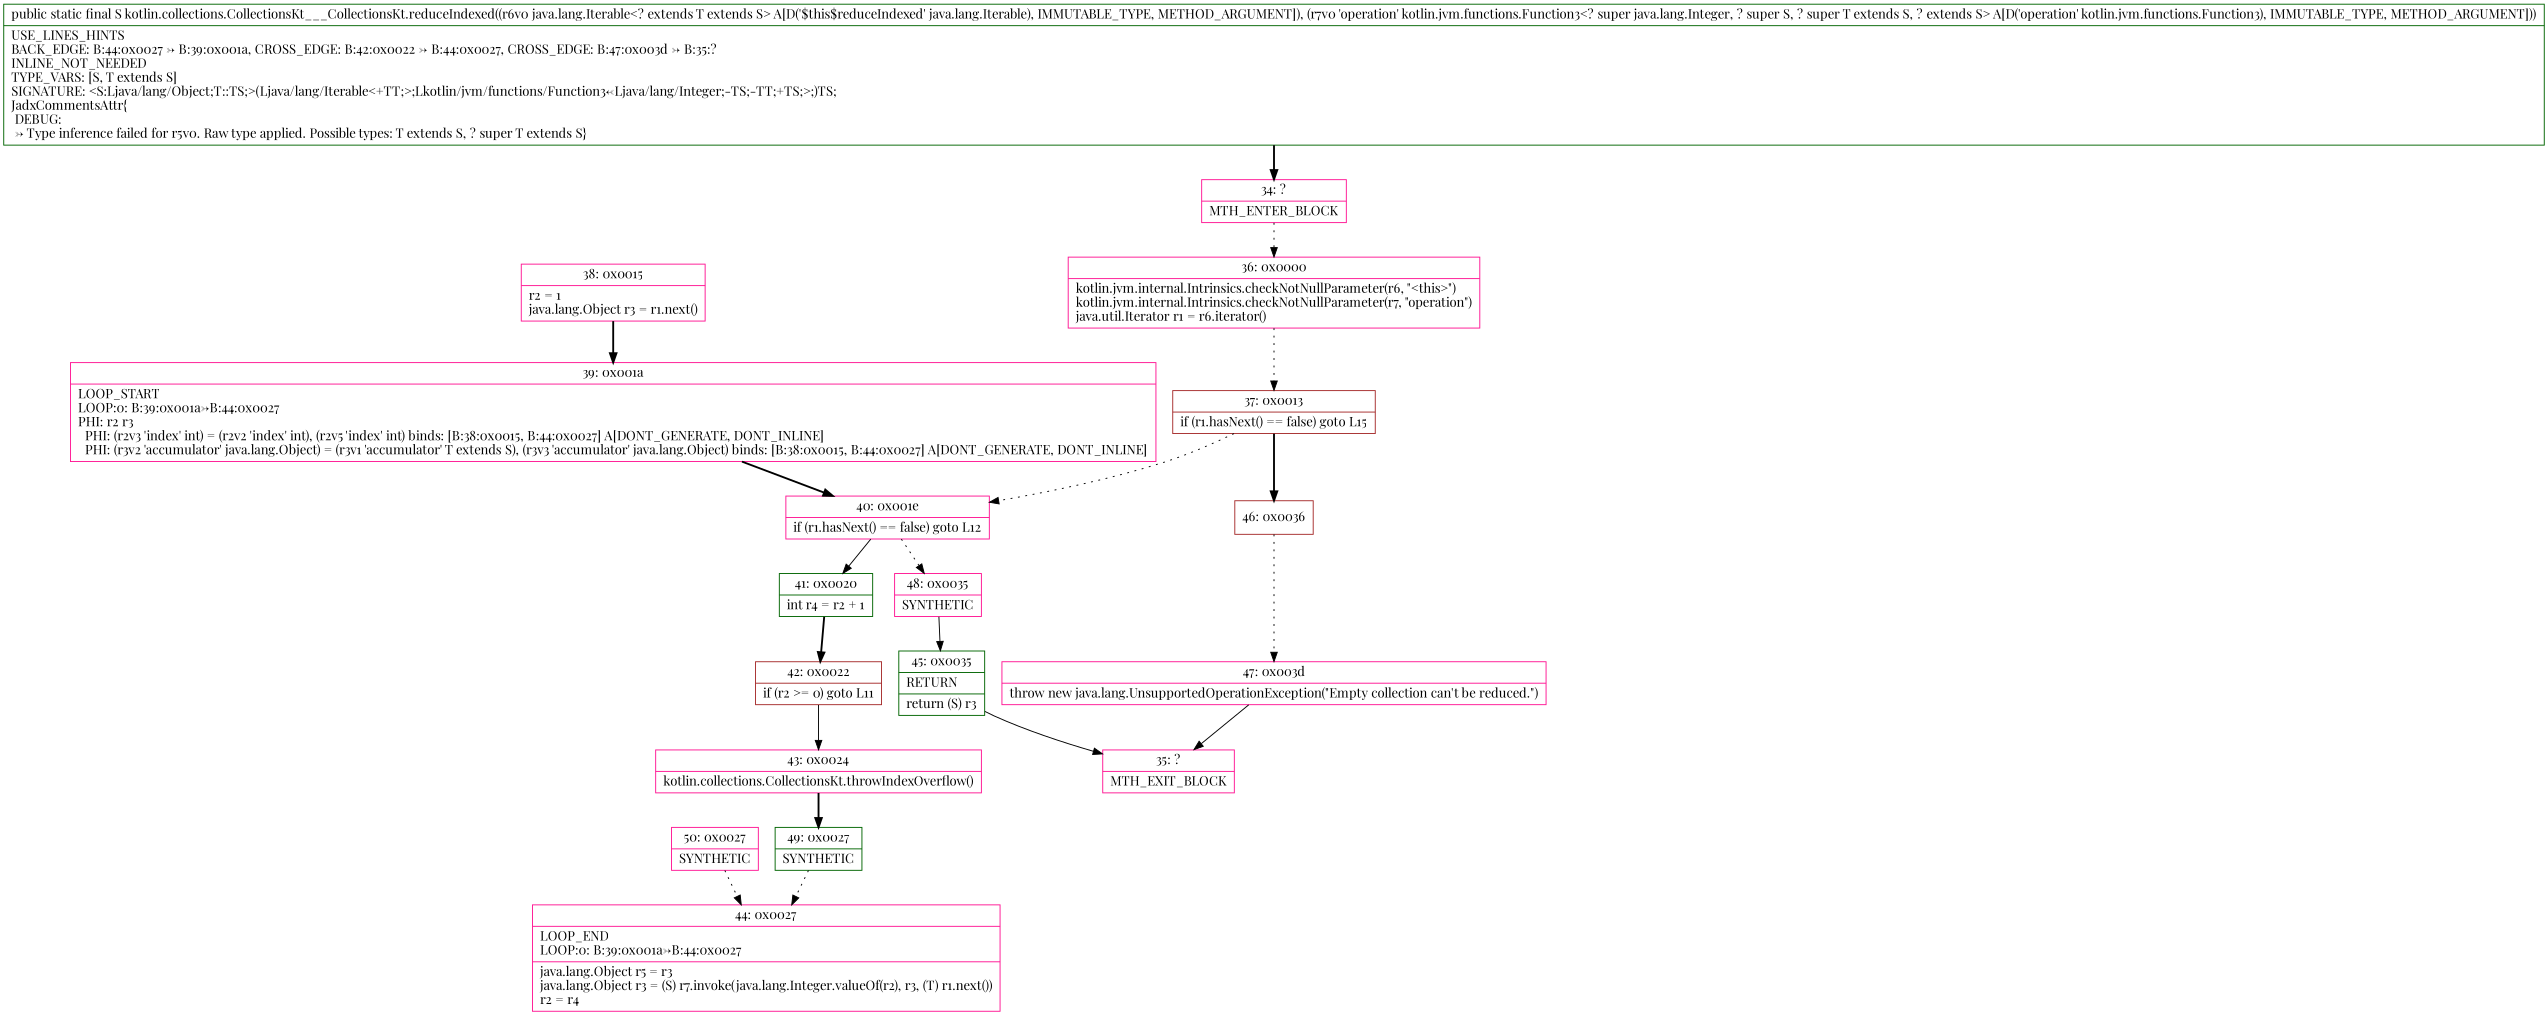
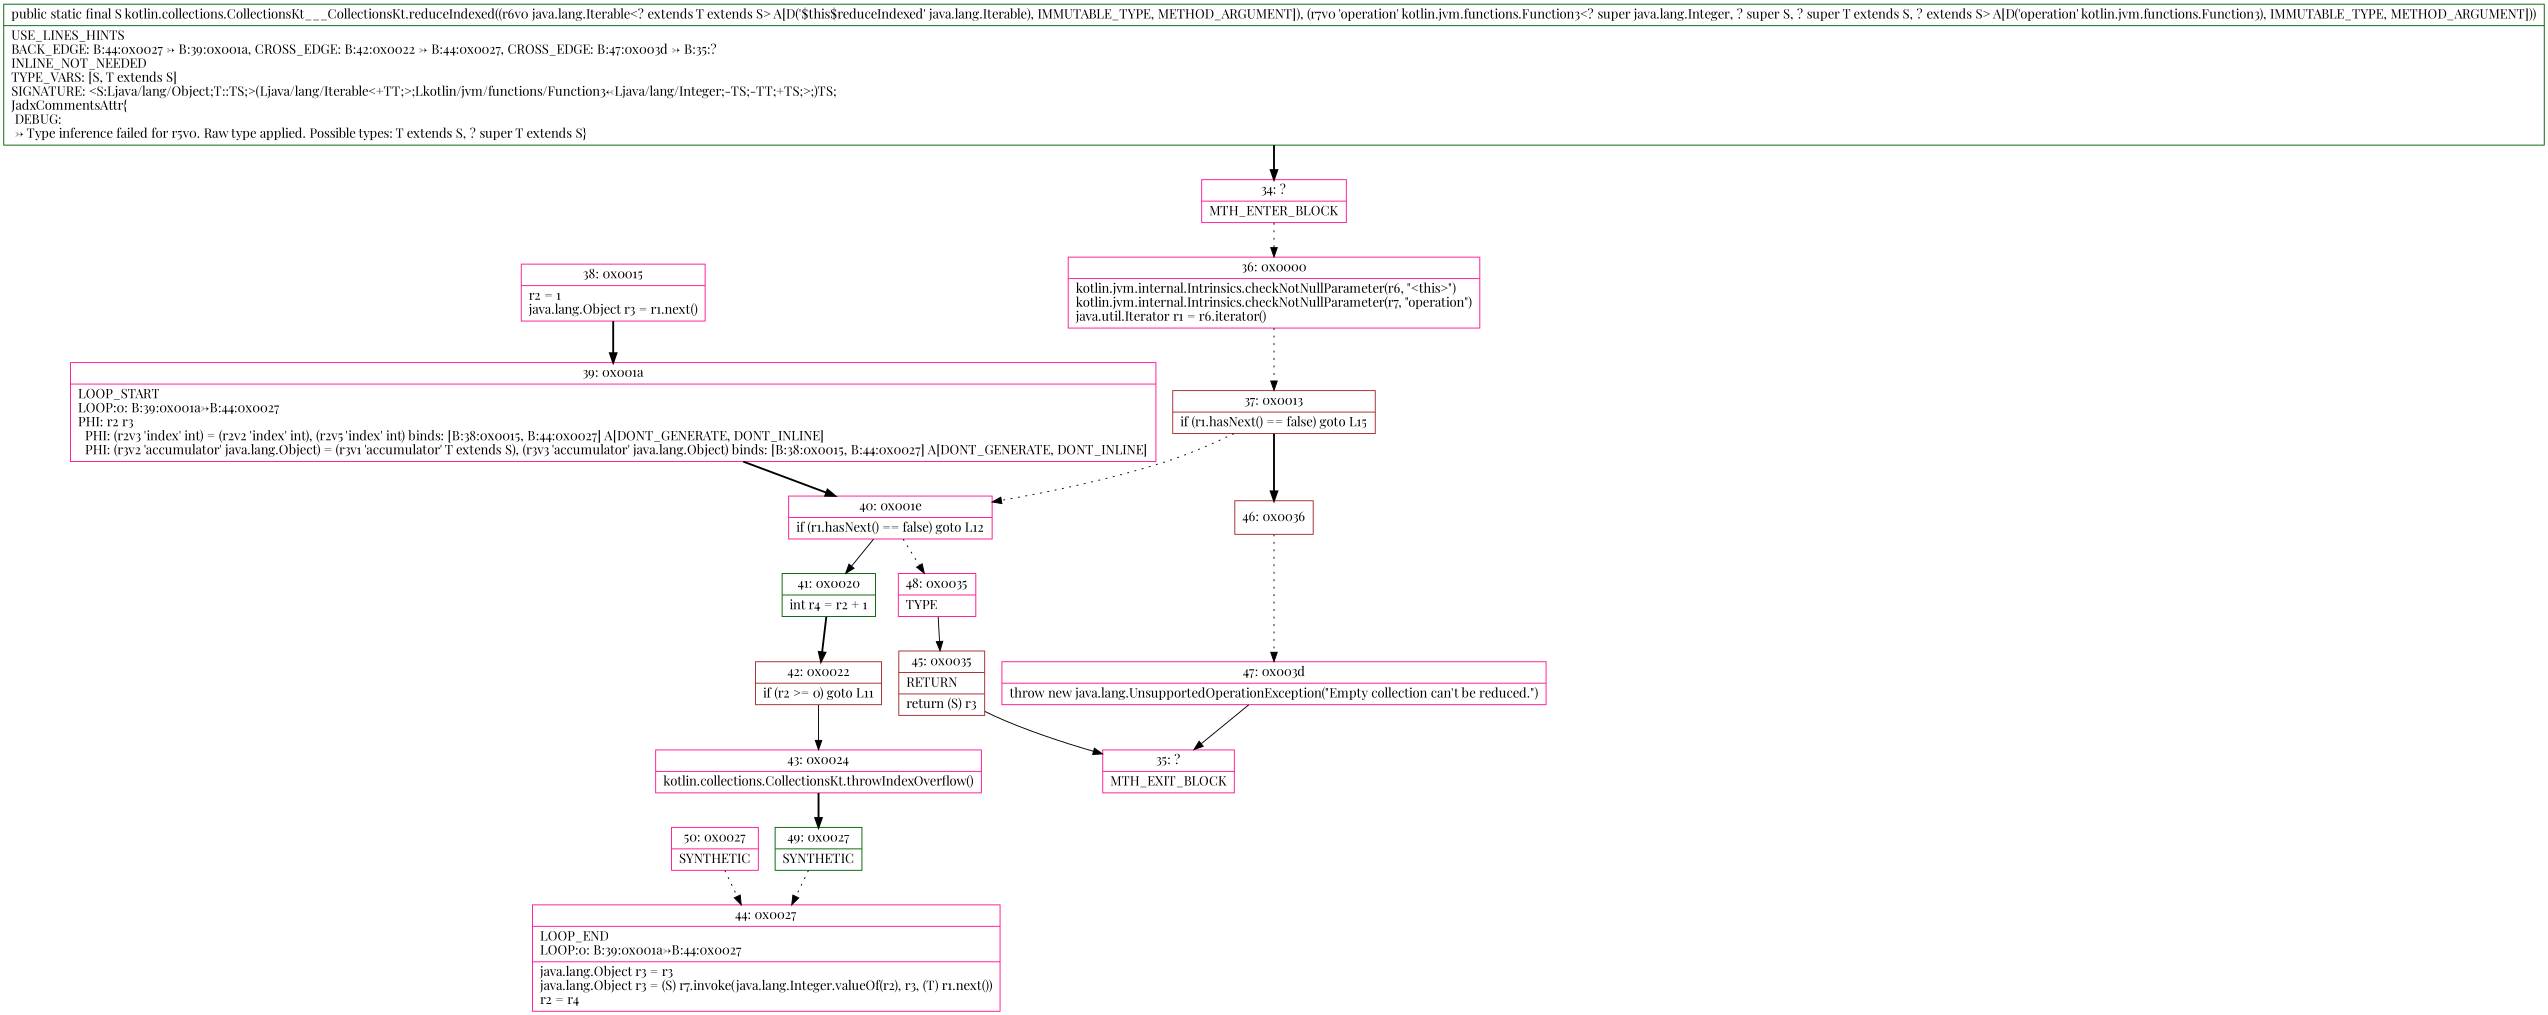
node "48: 0x0035": text "SYNTHETIC" -> "TYPE"
node "45: 0x0035": color darkgreen -> brown
node "44: 0x0027": text "java.lang.Object r5 = r3" -> "java.lang.Object r3 = r3"
